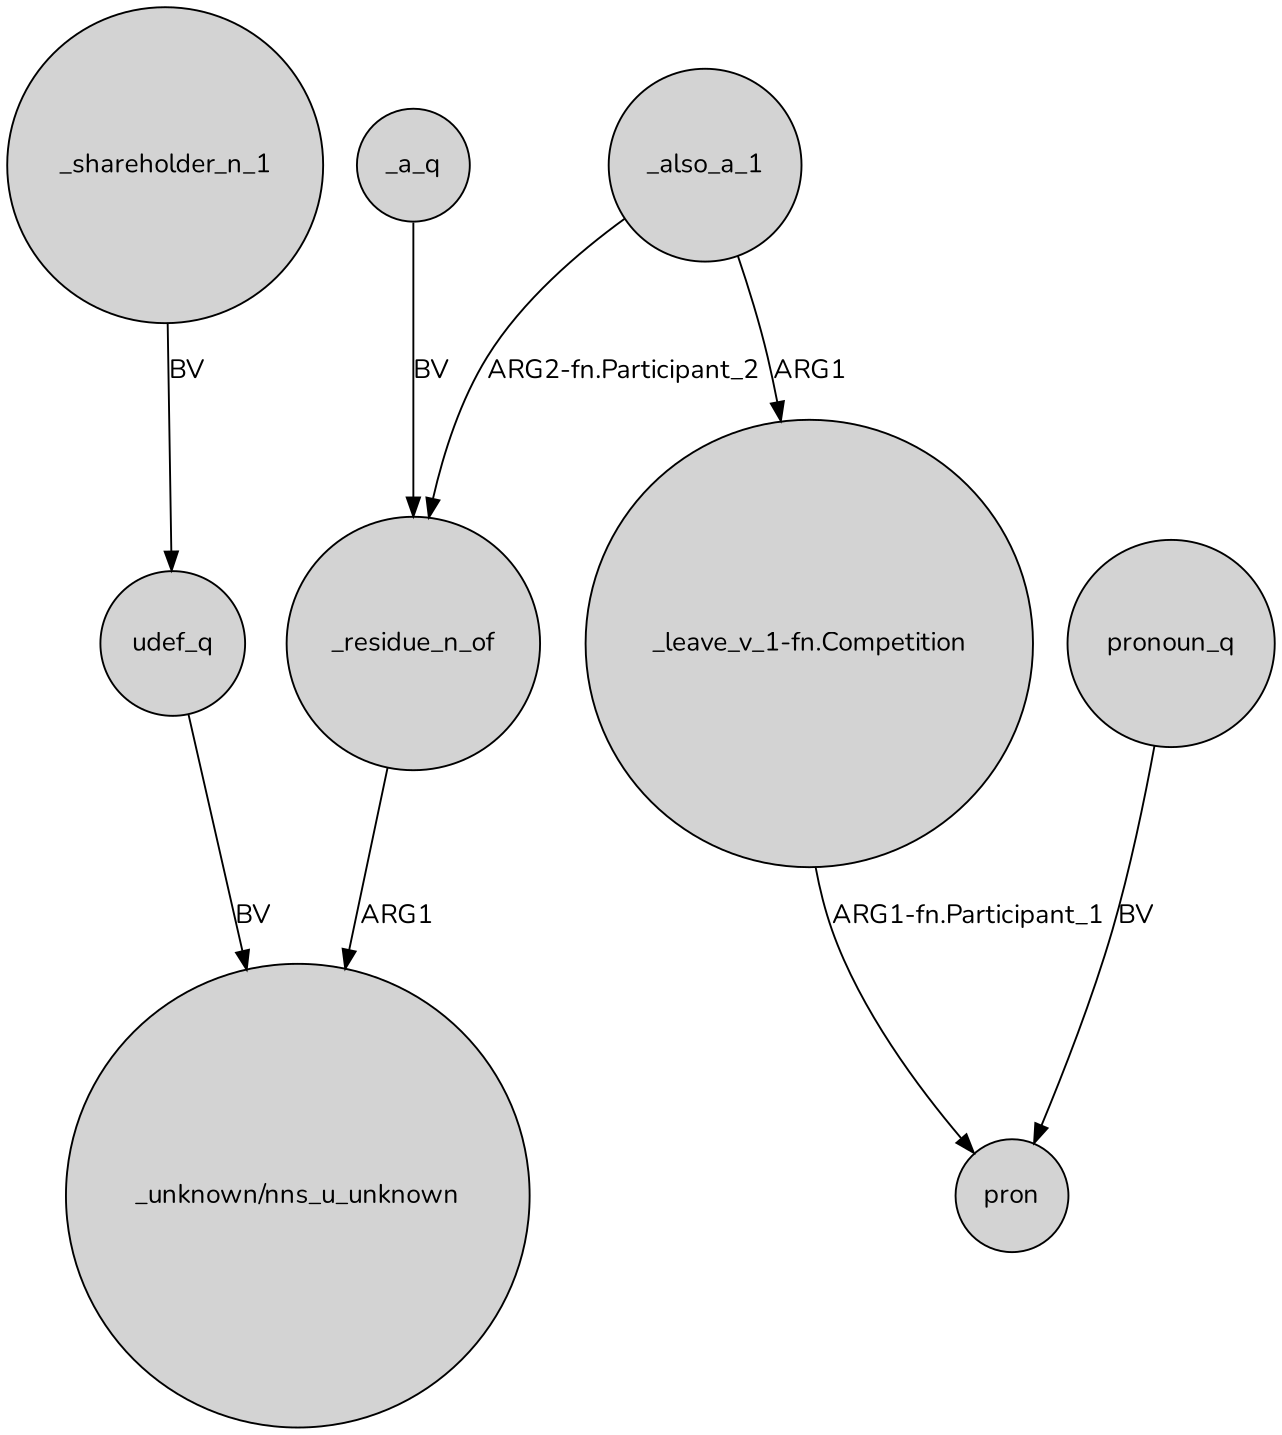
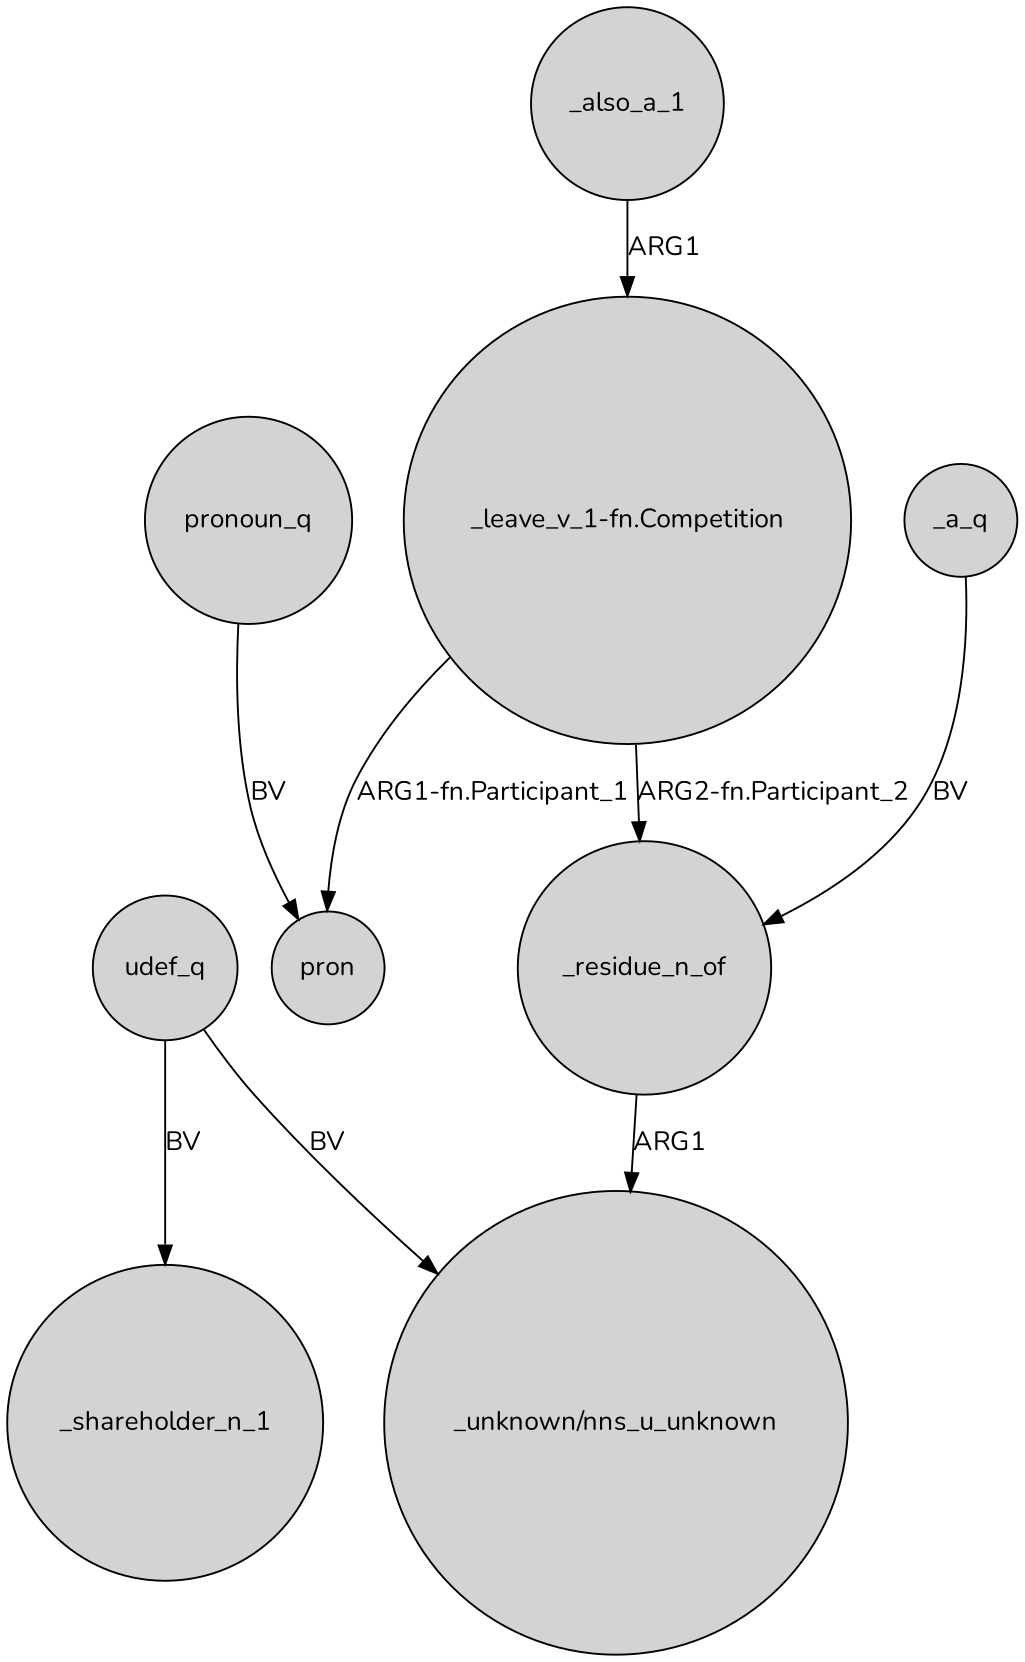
edge "_also_a_1" -> "_residue_n_of": now "_leave_v_1-fn.Competition" -> "_residue_n_of"
edge "_shareholder_n_1" -> "udef_q": reversed
